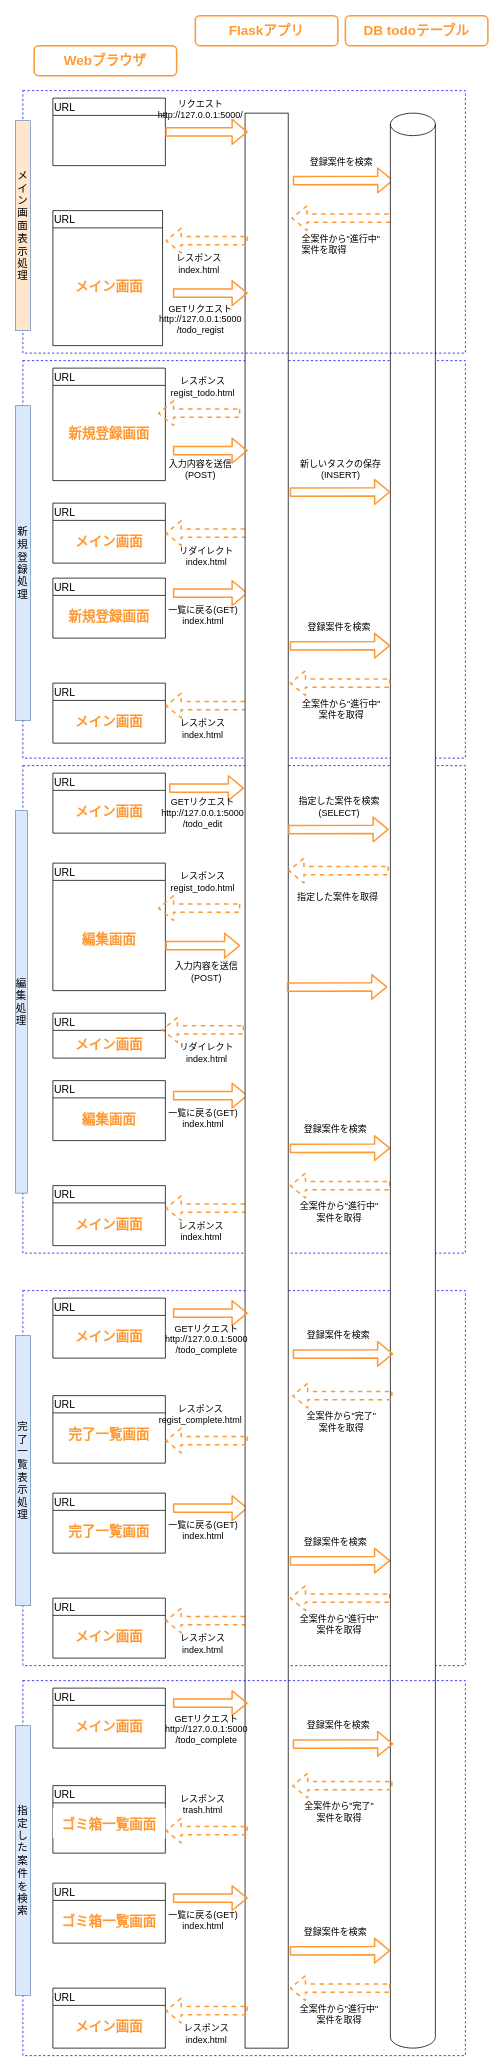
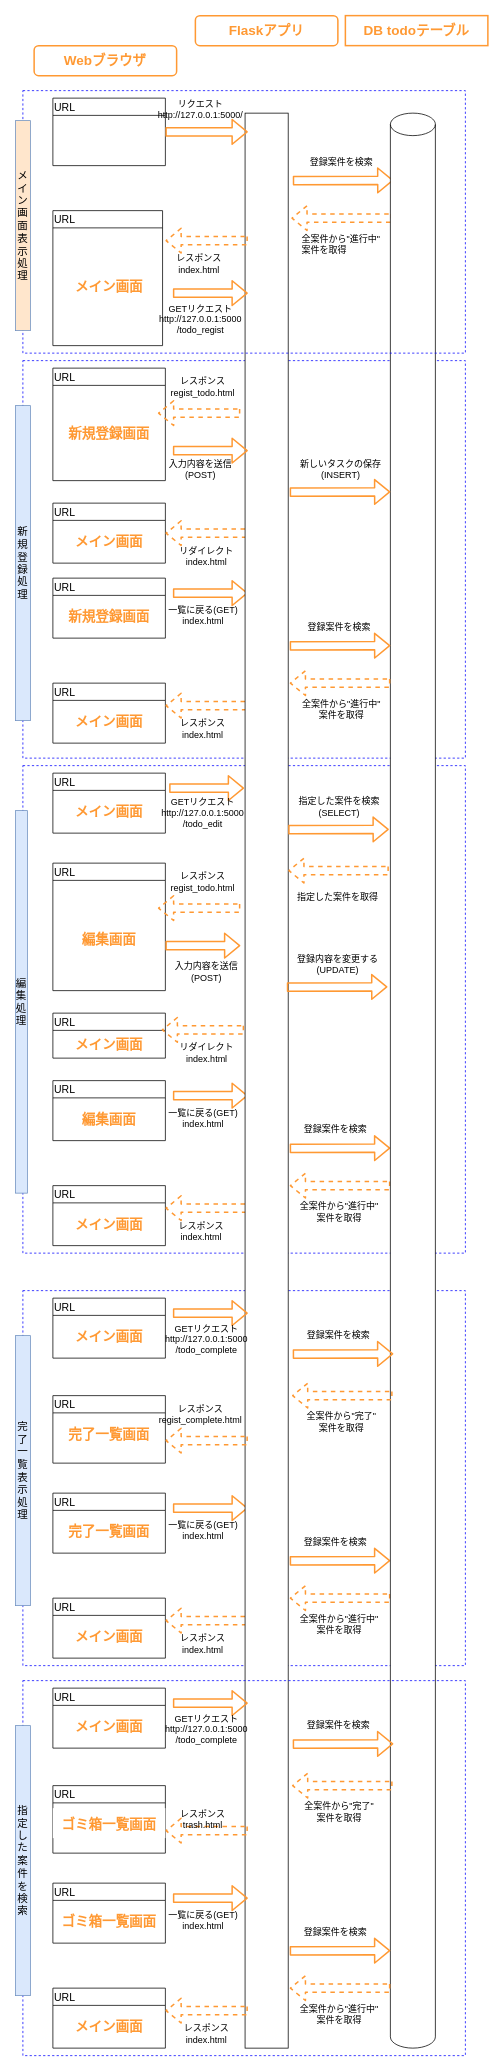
node "DB todoテーブル": shape rounded rectangle -> rectangle
node "登録内容を変更する(UPDATE)": added
node "レスポンス trash.html": moved (203, 1804) -> (203, 1819)
